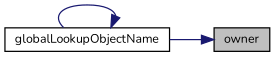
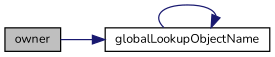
edge "globalLookupObjectName" -> "owner": reversed
